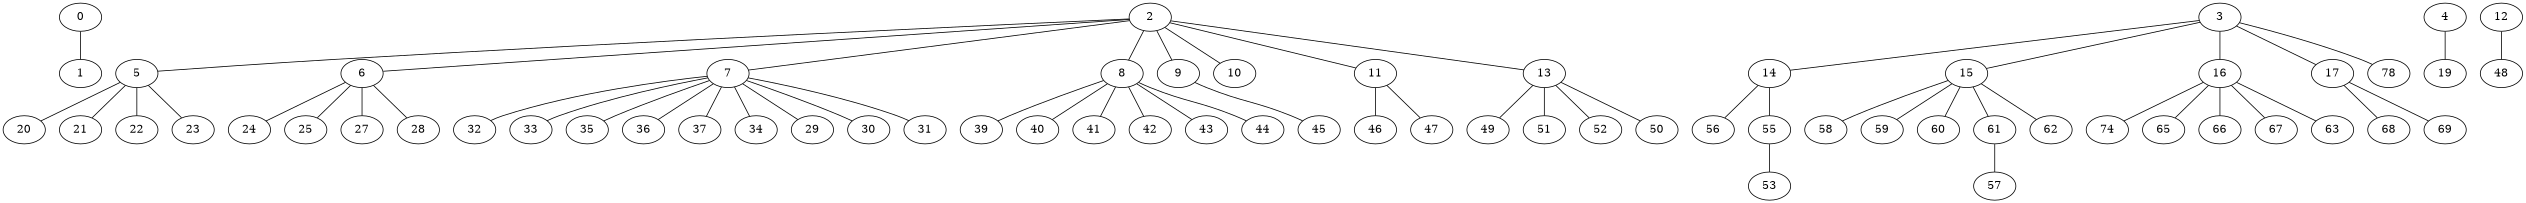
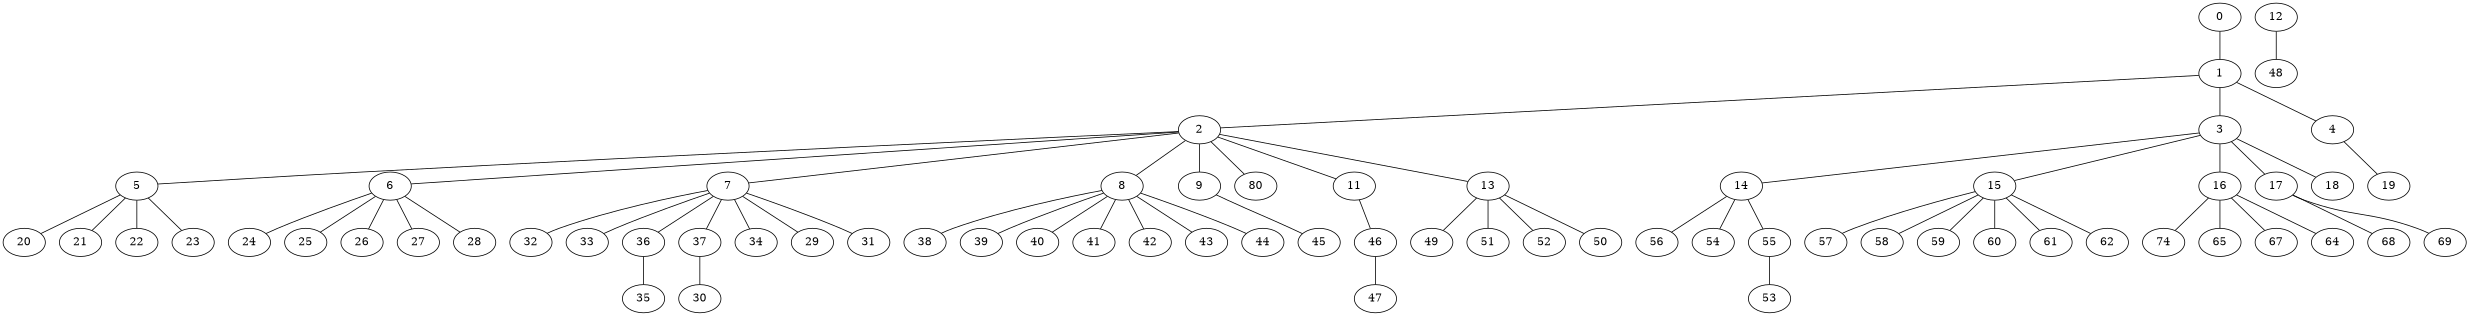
node "10": label "10" -> "80"
node "78": label "78" -> "18"
edge "7" -- "35": now "36" -- "35"
edge "7" -- "30": now "37" -- "30"
edge "11" -- "47": now "46" -- "47"
edge "1" -- "2": added
edge "1" -- "3": added
edge "1" -- "4": added
node "66": removed
node "63": label "63" -> "64"
edge "61" -- "57": now "15" -- "57"
node "26": added
node "38": added
node "54": added
